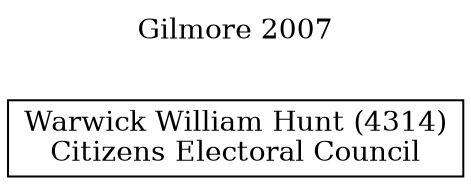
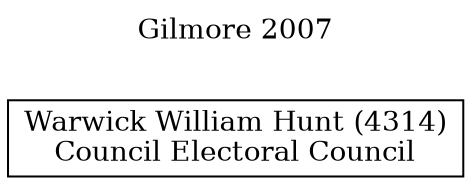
node "Warwick William Hunt (4314) Citizens Electoral Council": label "Warwick William Hunt (4314) Citizens Electoral Council" -> "Warwick William Hunt (4314) Council Electoral Council"
